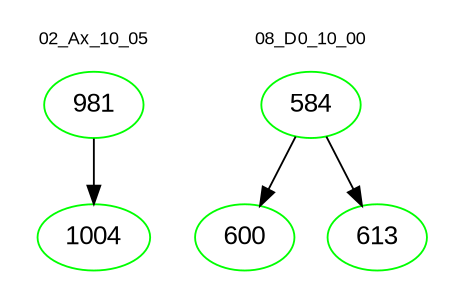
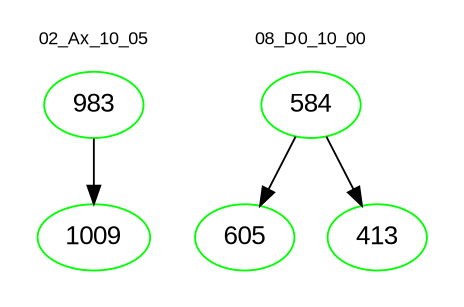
node "981": label "981" -> "983"
node "1004": label "1004" -> "1009"
node "600": label "600" -> "605"
node "613": label "613" -> "413"
